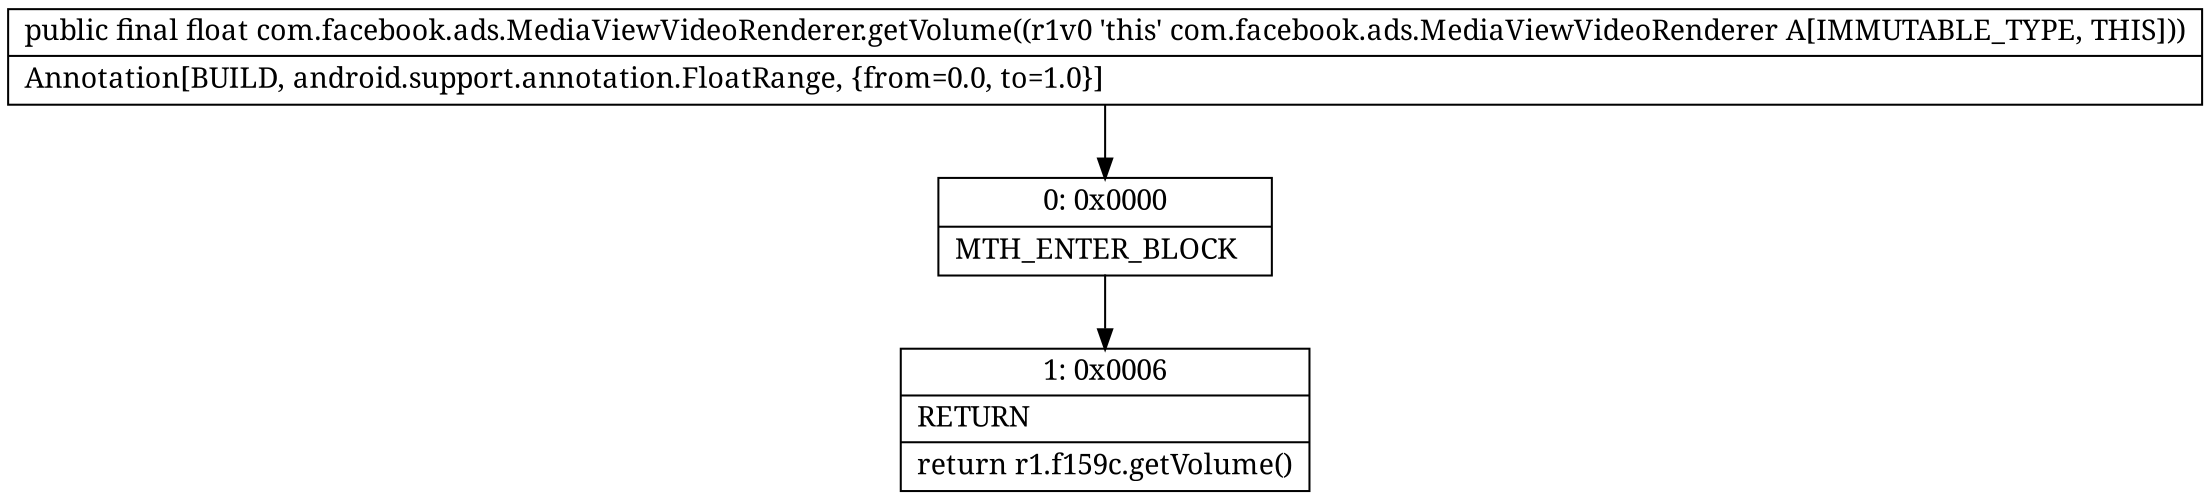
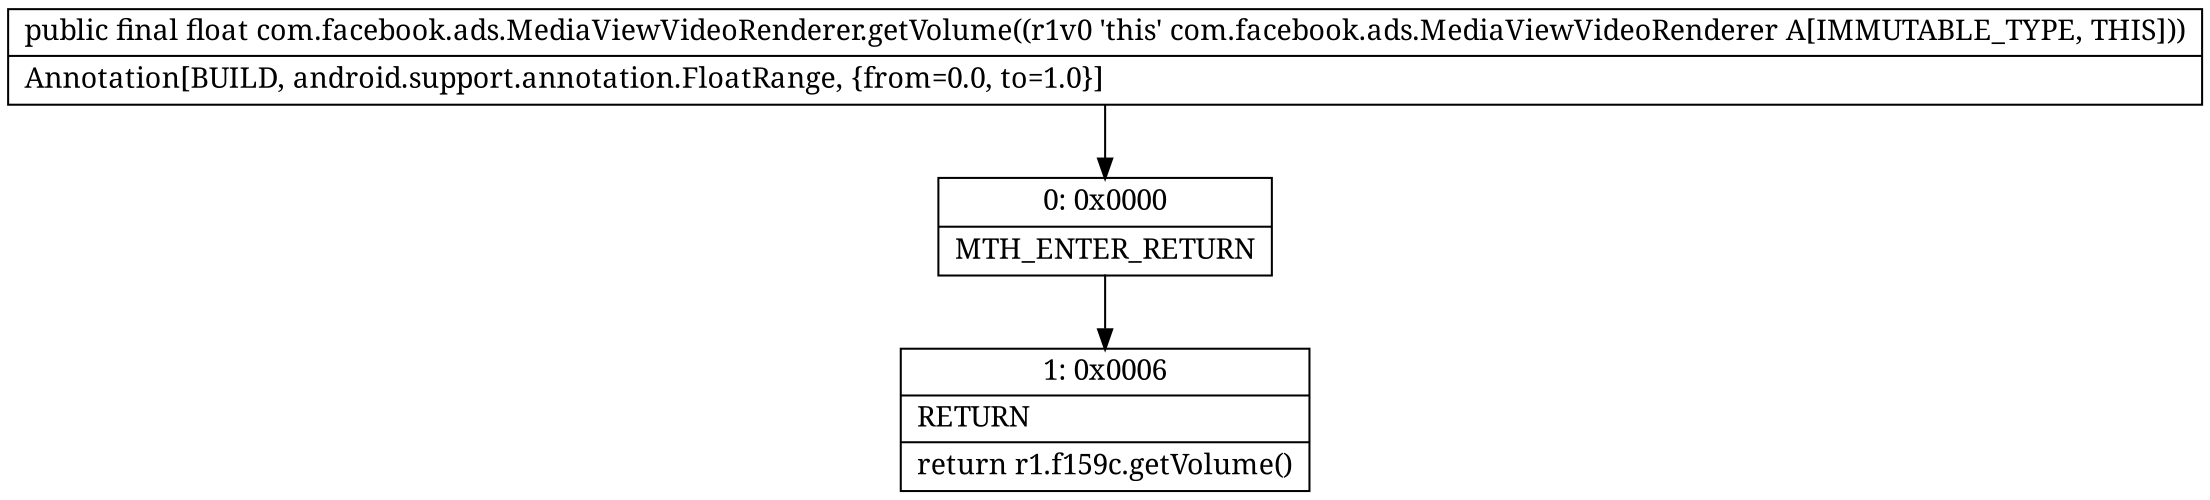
node "0: 0x0000": text "MTH_ENTER_BLOCK" -> "MTH_ENTER_RETURN"
